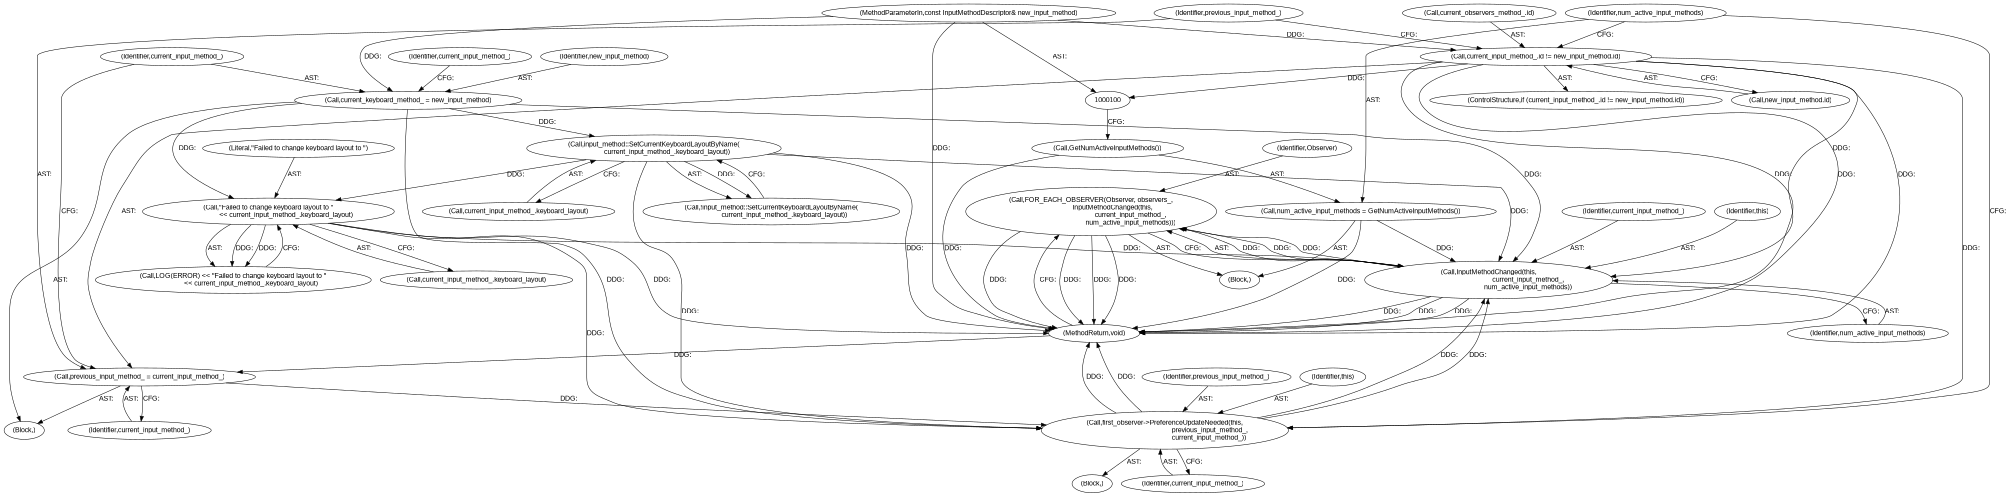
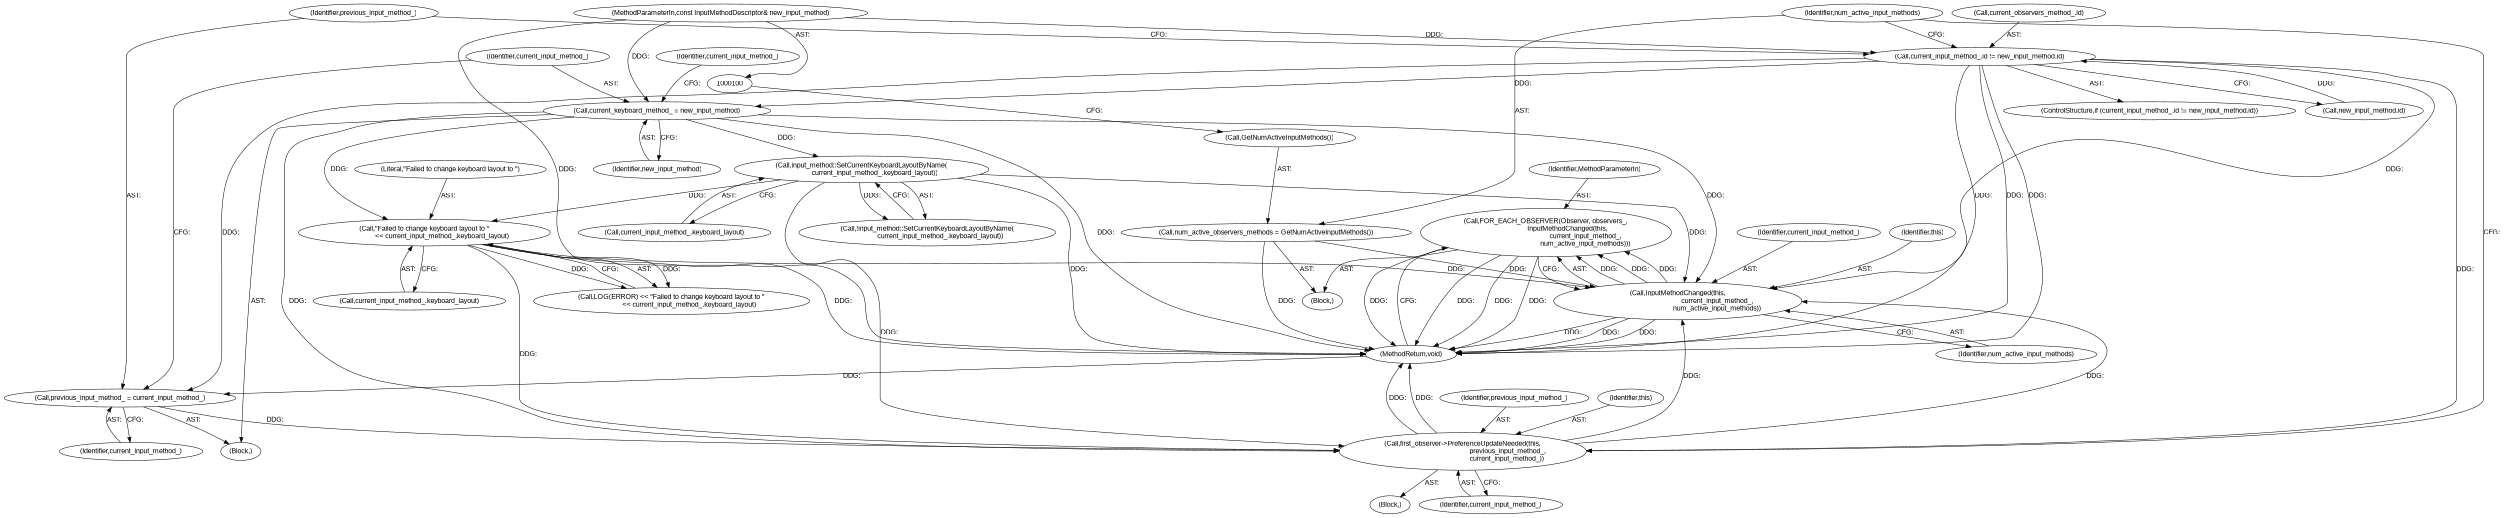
edge "(Call,new_input_method.id)" -> "(Call,current_input_method_.id != new_input_method.id)": label "AST: " -> "DDG: "
edge "(Call,current_input_method_.id != new_input_method.id)" -> "1000100": now "(Call,current_input_method_.id != new_input_method.id)" -> "(Call,current_keyboard_method_ = new_input_method)"
edge "(Call,current_keyboard_method_ = new_input_method)" -> "(Identifier,new_input_method)": added, label "CFG:"
node "(Identifier,Observer)": label "(Identifier,Observer)" -> "(Identifier,MethodParameterIn)"
edge "(Call,current_input_method_.id != new_input_method.id)" -> "(Call,previous_input_method_ = current_input_method_)": label "AST: " -> "DDG: "
node "(Call,num_active_input_methods = GetNumActiveInputMethods())": label "(Call,num_active_input_methods = GetNumActiveInputMethods())" -> "(Call,num_active_observers_methods = GetNumActiveInputMethods())"
edge "(Call,GetNumActiveInputMethods())" -> "(MethodReturn,void)": now "(Call,current_keyboard_method_ = new_input_method)" -> "(MethodReturn,void)"
